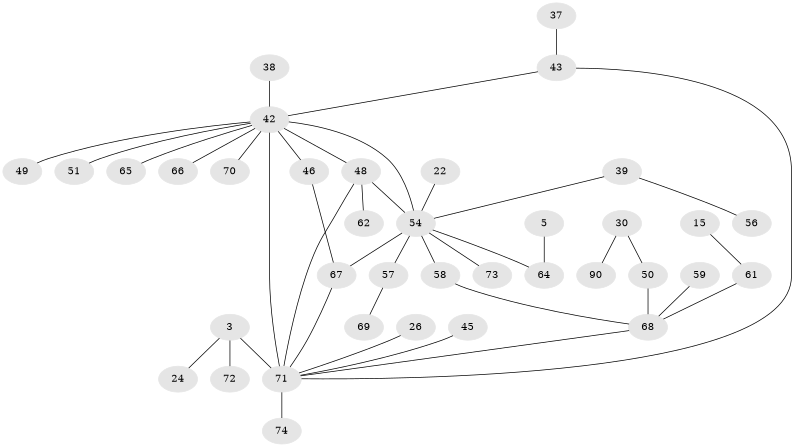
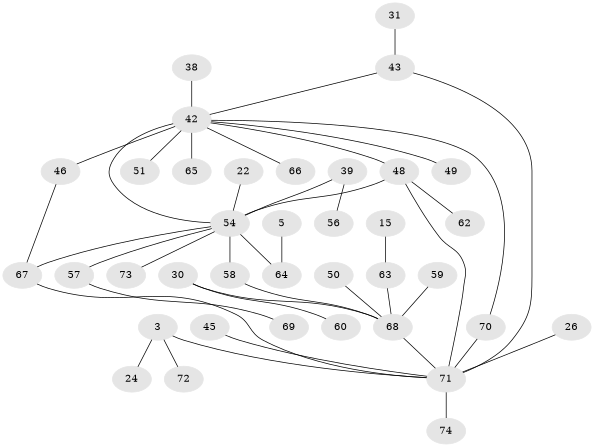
node "37": label "37" -> "31"
edge "30" -- "50": now "30" -- "68"
edge "42" -- "71": now "70" -- "71"
node "90": label "90" -> "60"
node "61": label "61" -> "63"
